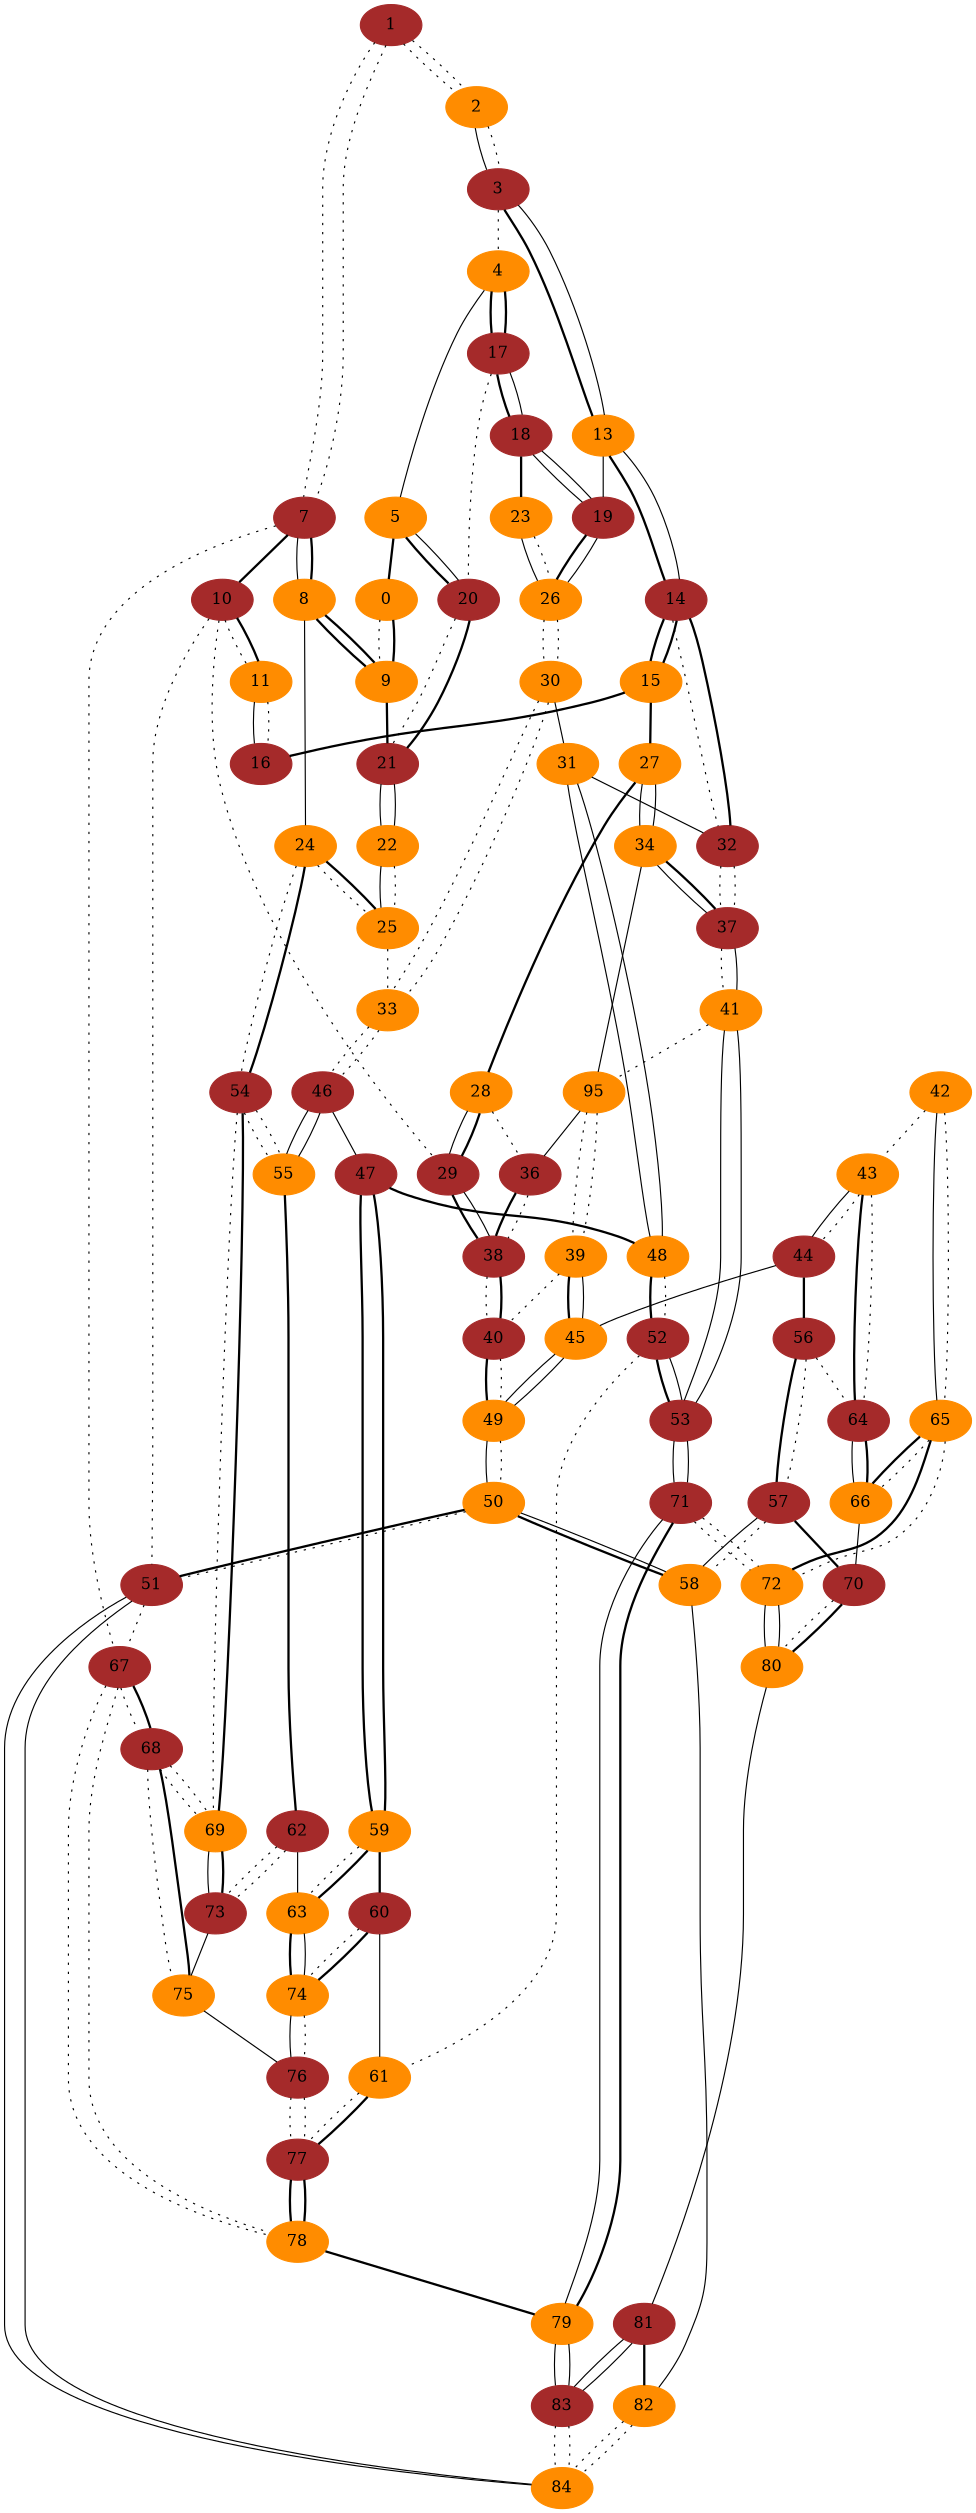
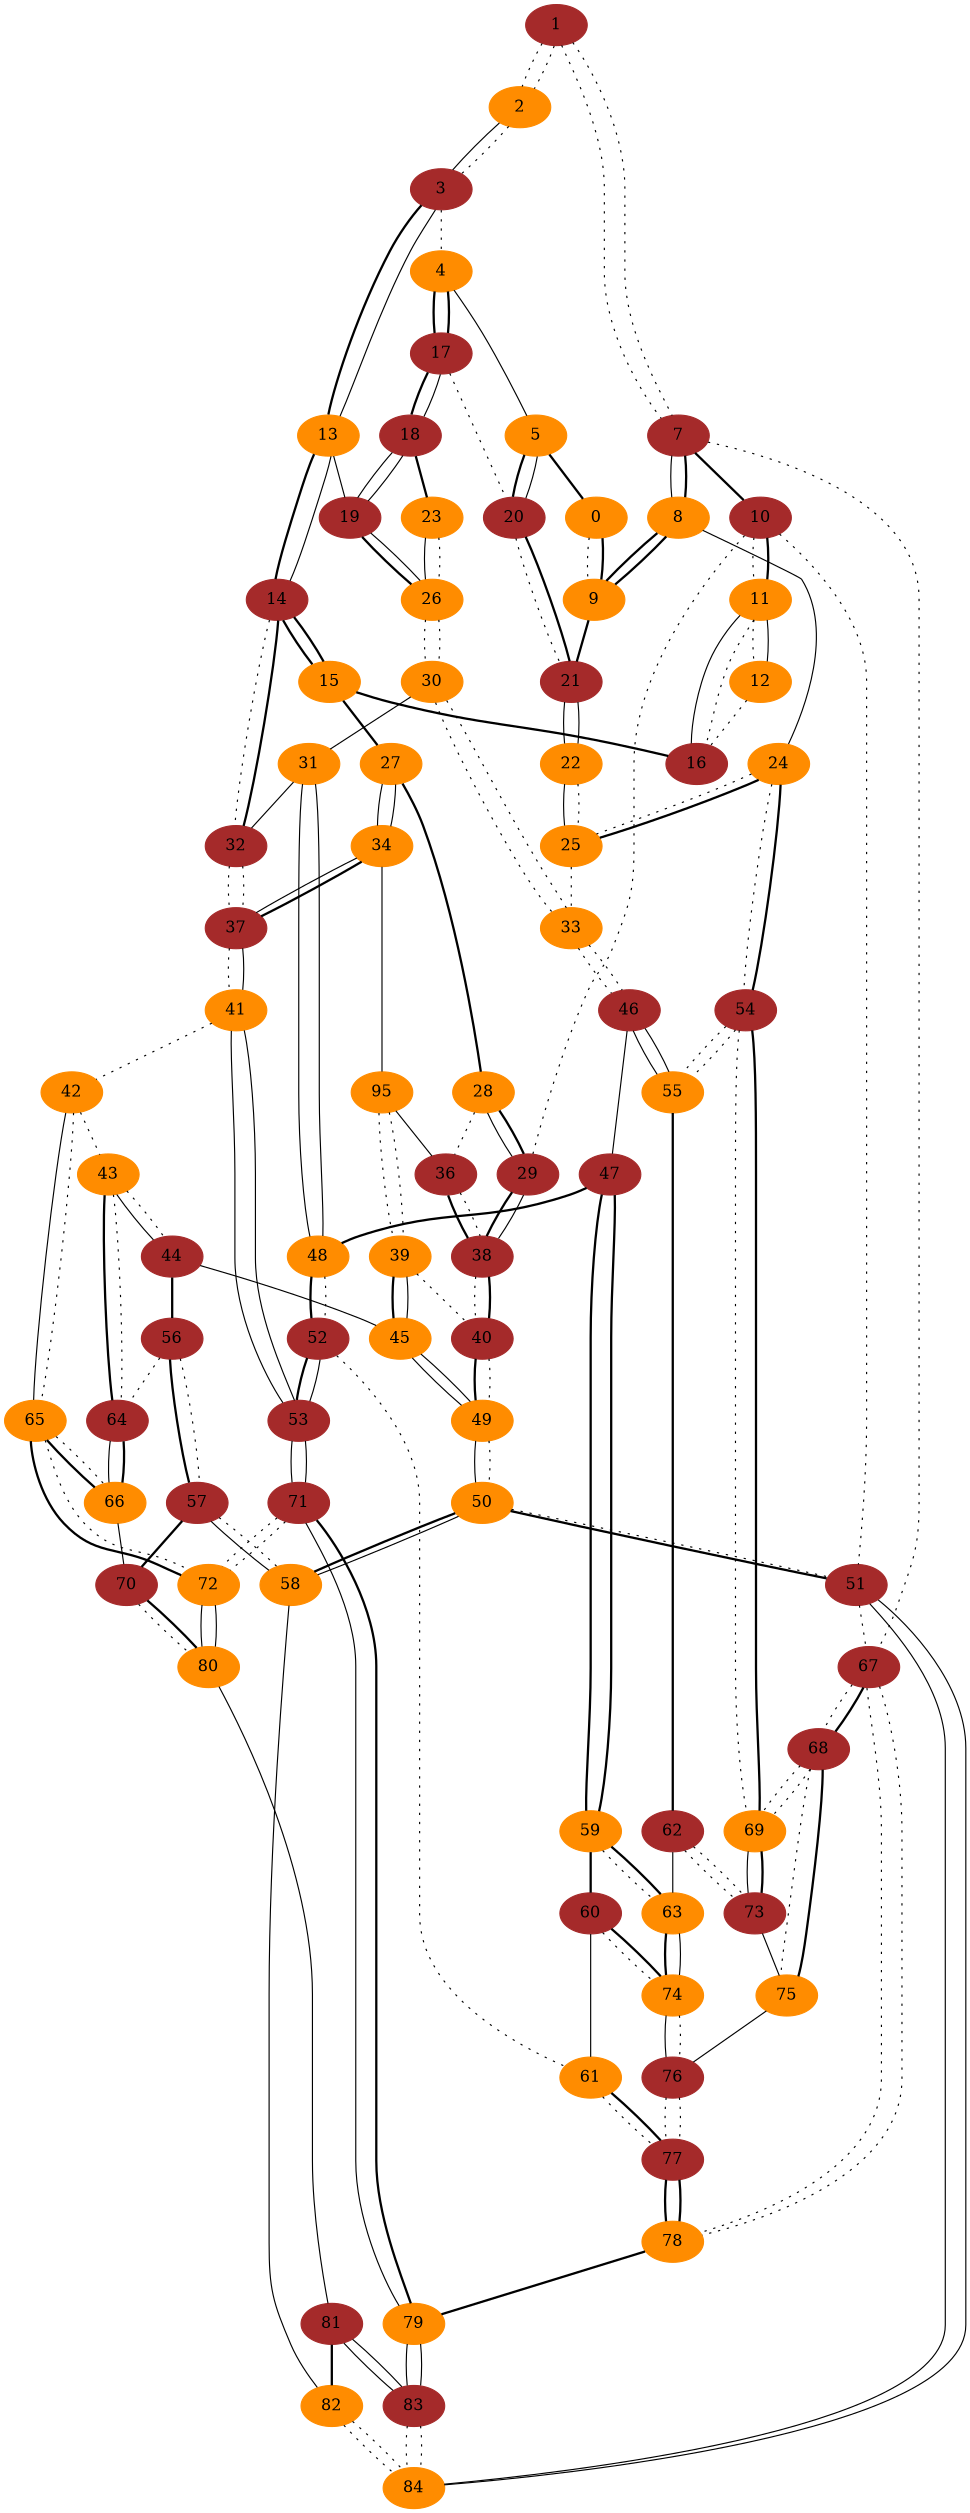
node "12": added
edge "41" -- "95": now "41" -- "42"
